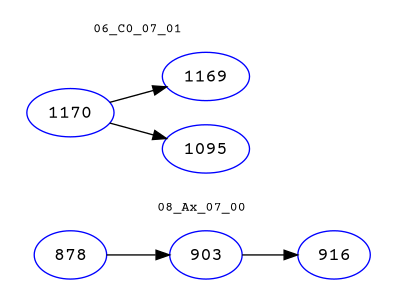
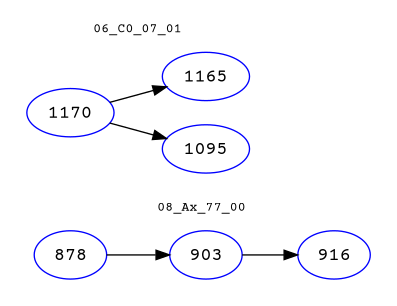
node "1169": label "1169" -> "1165"
cluster "08_Ax_07_00": label "08_Ax_07_00" -> "08_Ax_77_00"
